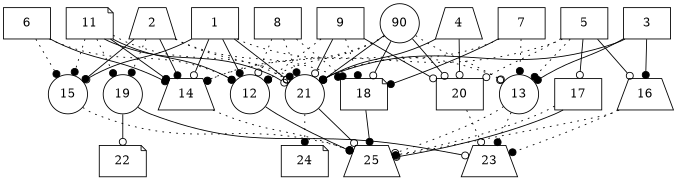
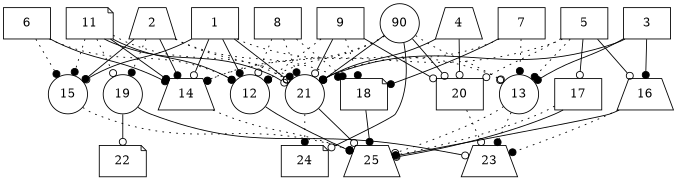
edge "11" -> "19": arrowhead dot -> odot
edge "90" -> "18": now "90" -> "24"
edge "16" -> "25": style dotted -> solid
